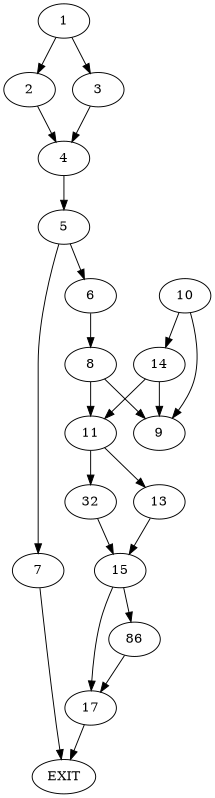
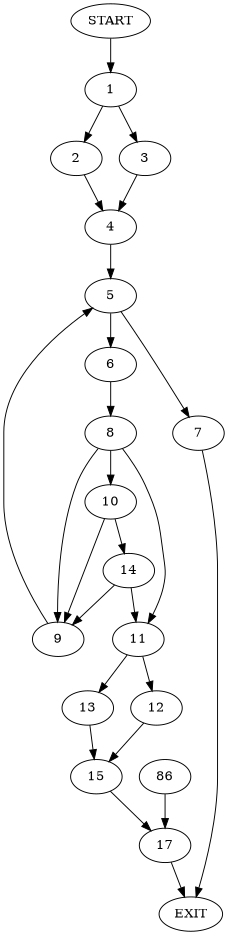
node "START": added
edge "9" -> "5": added
edge "8" -> "10": added
node "32": label "32" -> "12"
edge "15" -> "86": removed
